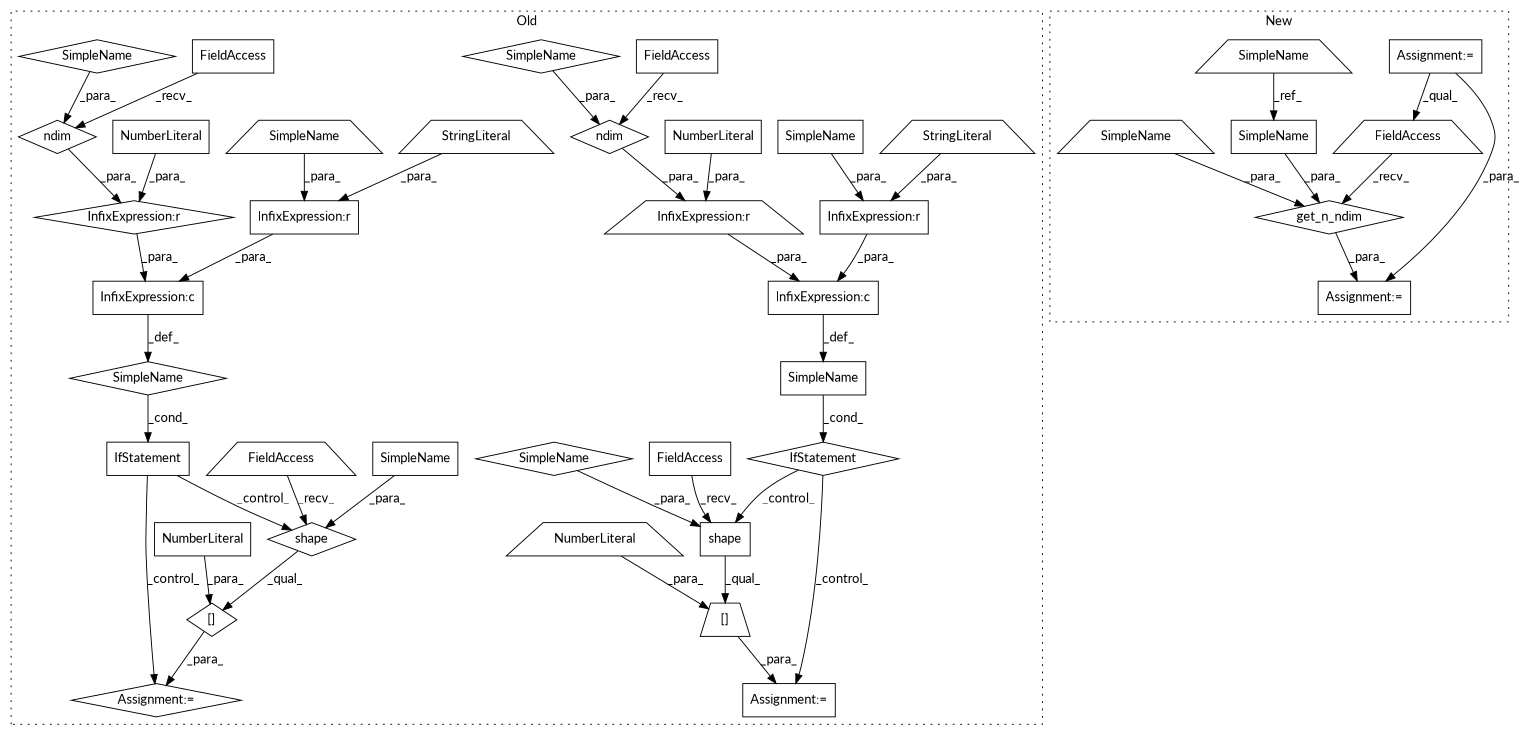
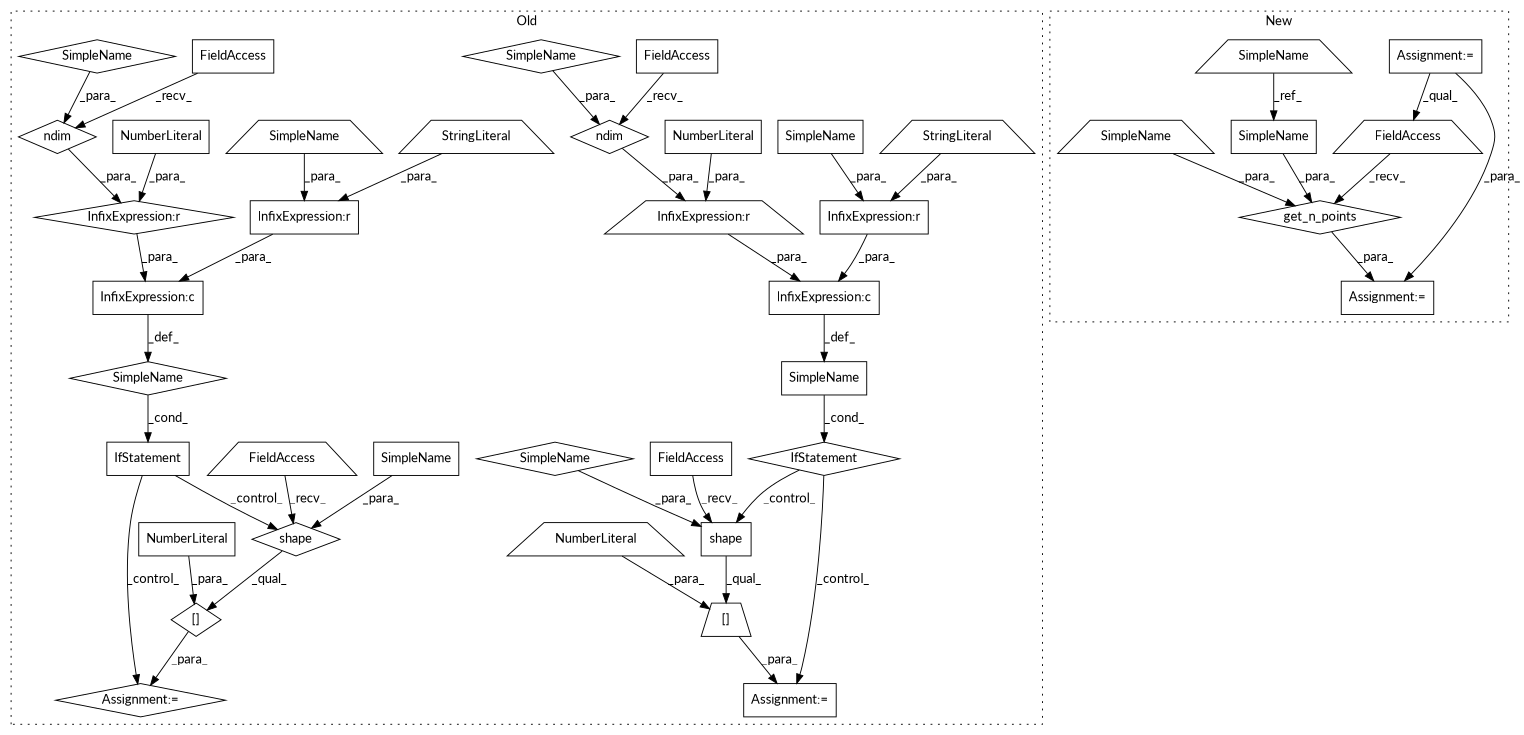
node "get_n_ndim": label "get_n_ndim" -> "get_n_points"
